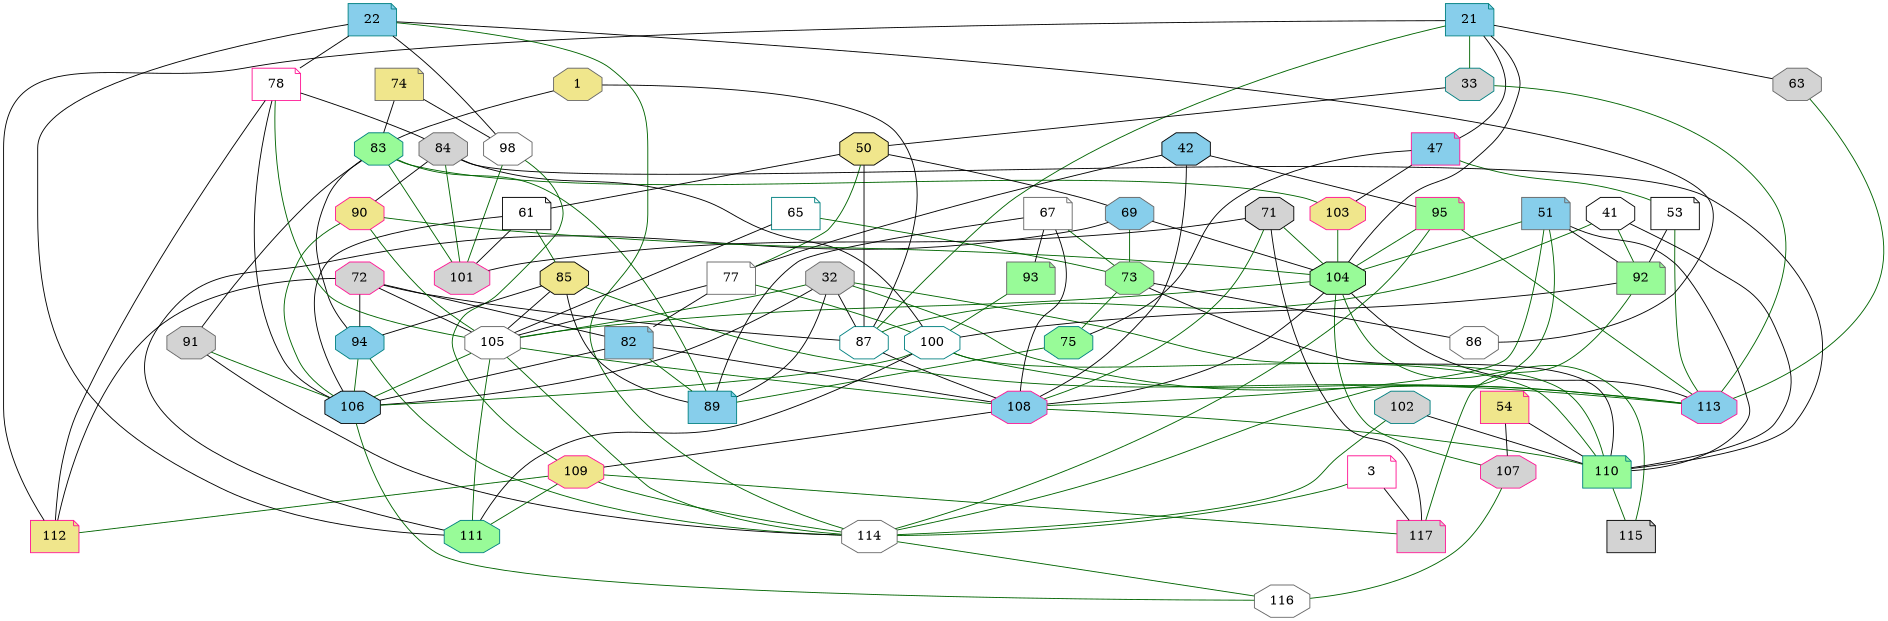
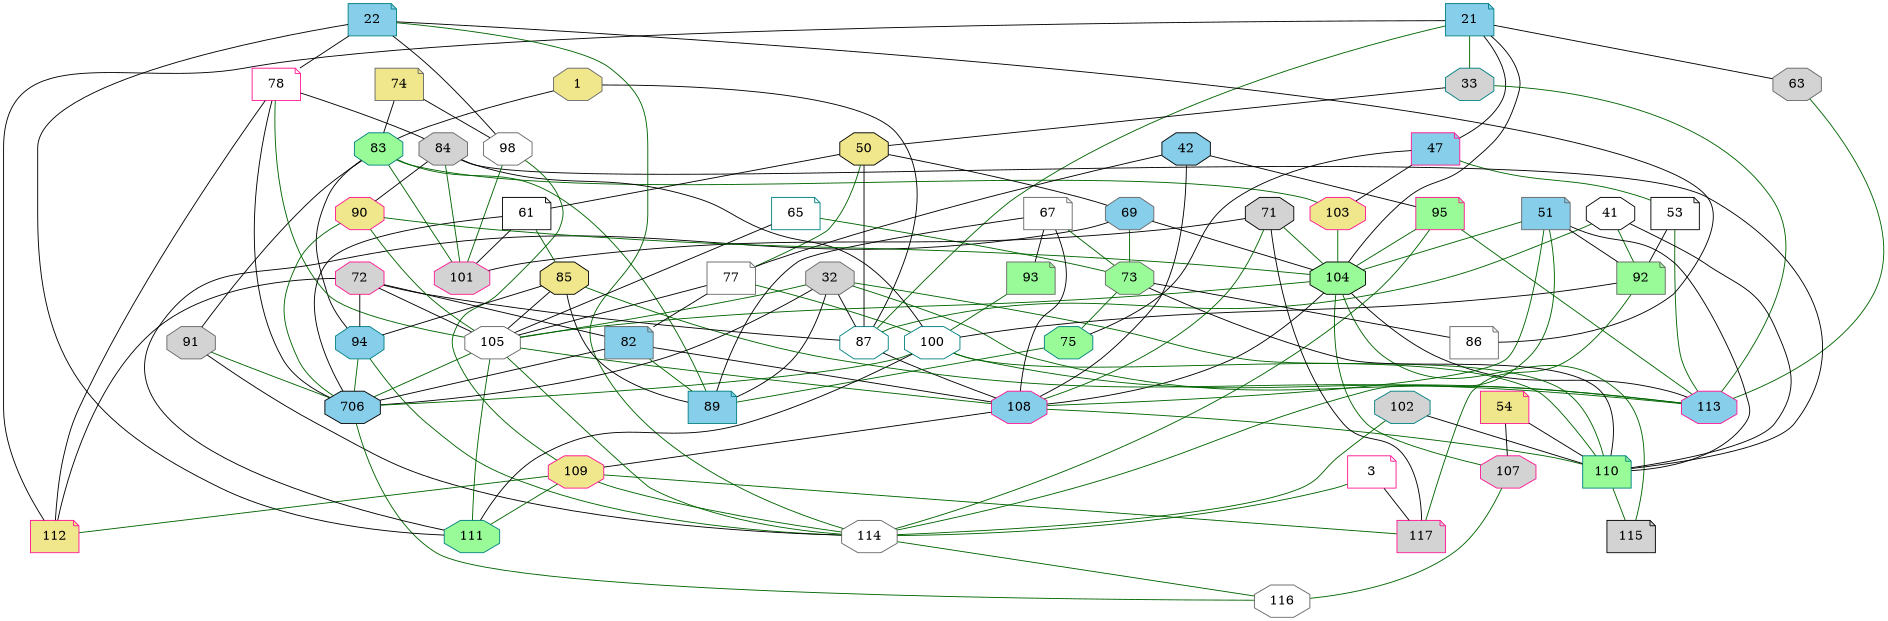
node "86": shape octagon -> note
node "106": label "106" -> "706"
